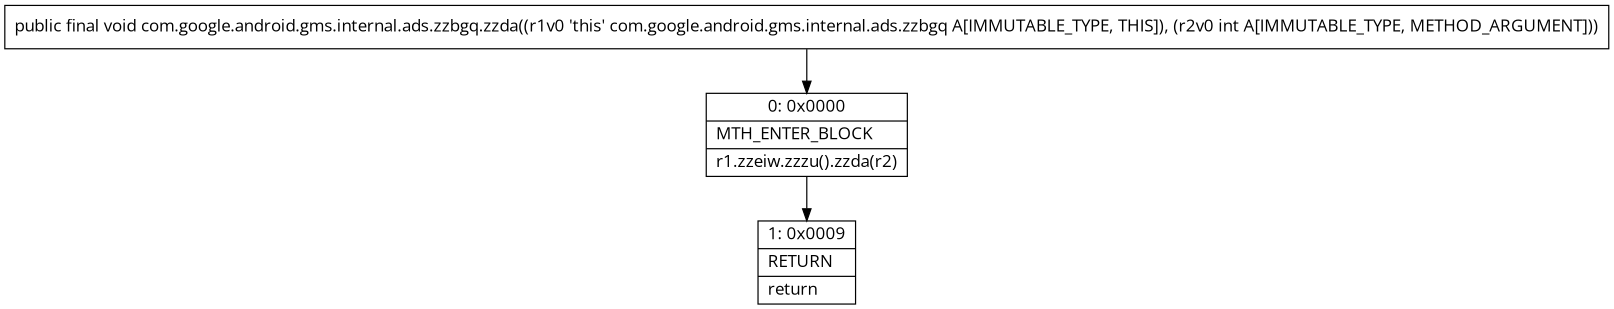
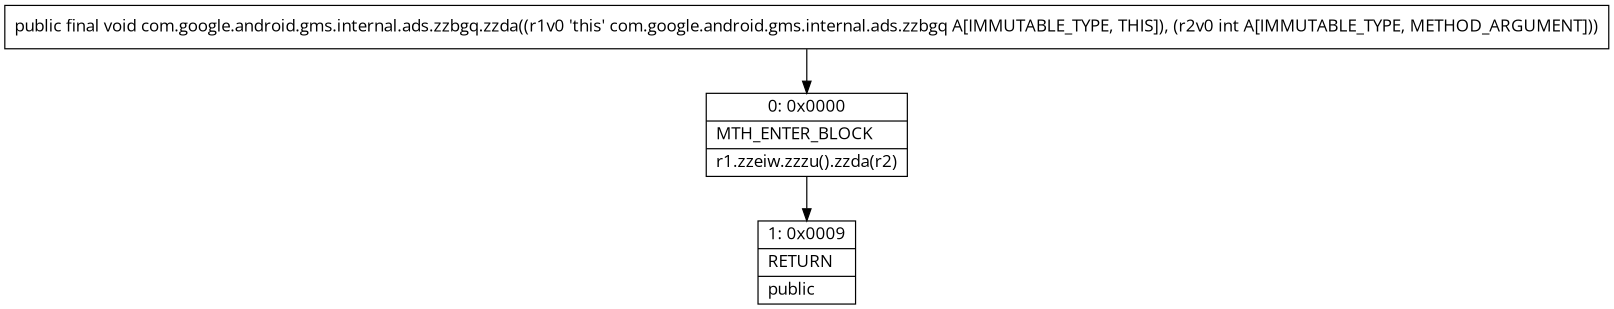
node "1: 0x0009": text "return" -> "public"
